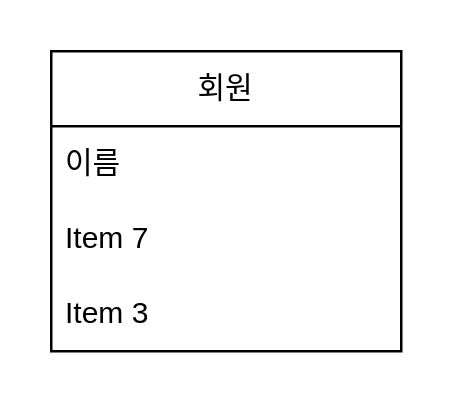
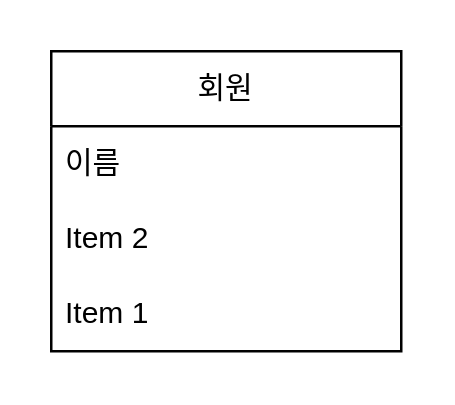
node "Item 7": label "Item 7" -> "Item 2"
node "Item 3": label "Item 3" -> "Item 1"
